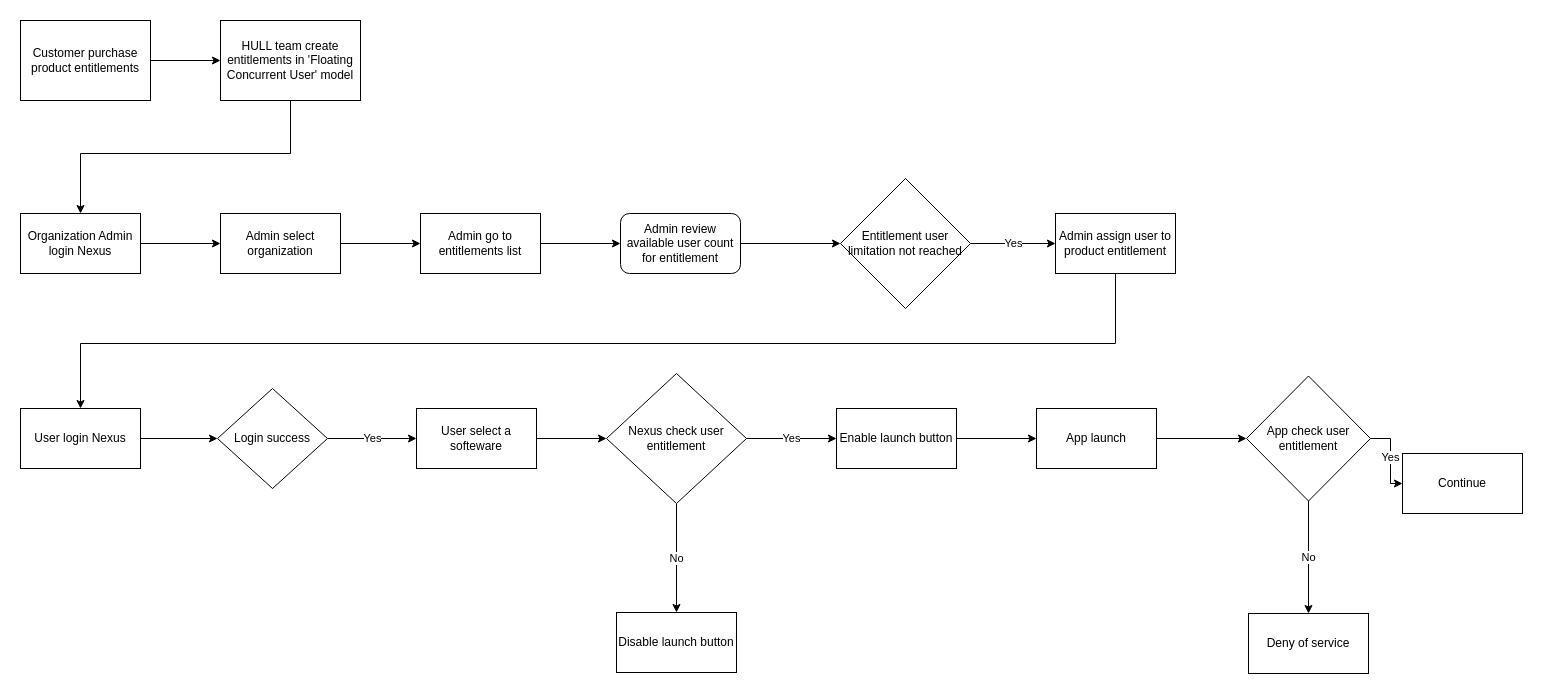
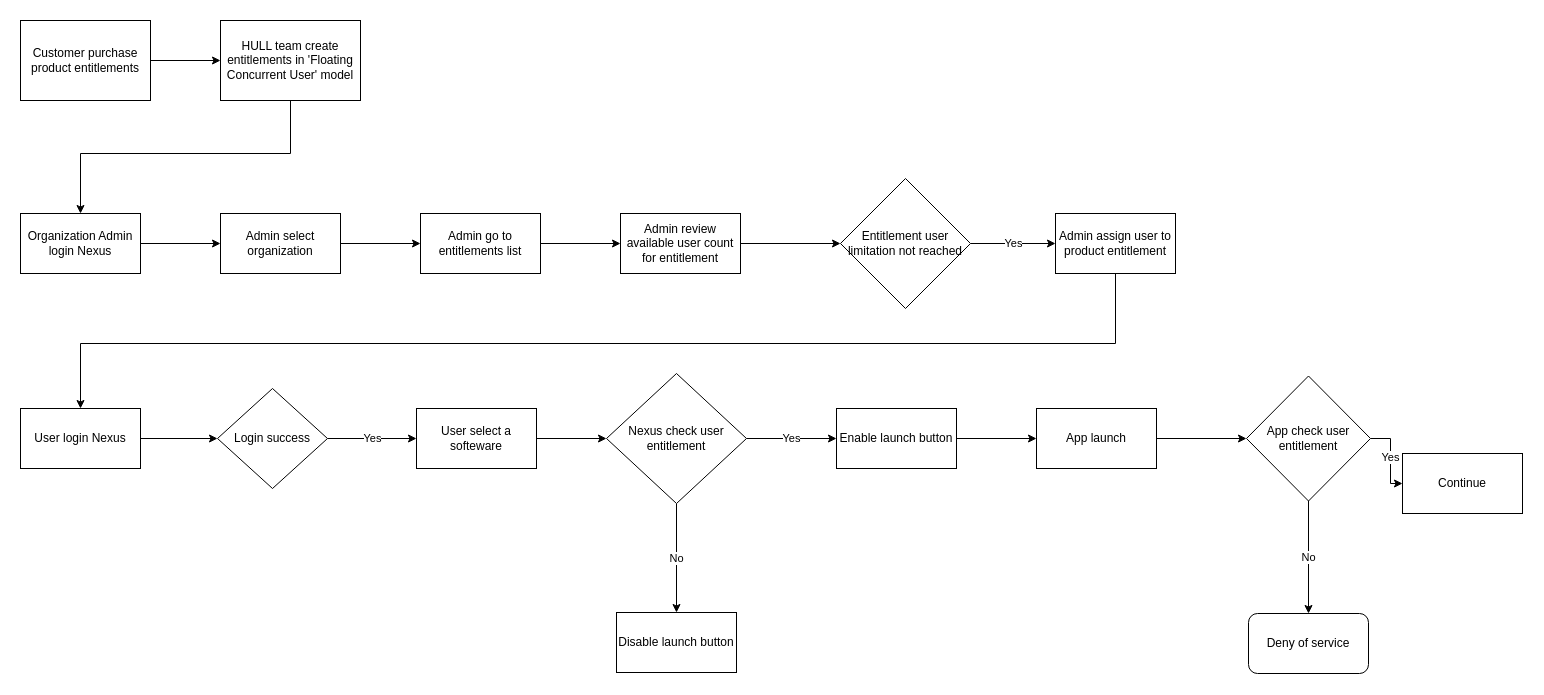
node "Admin review available user count for entitlement": shape rounded rectangle -> rectangle
node "Deny of service": shape rectangle -> rounded rectangle
